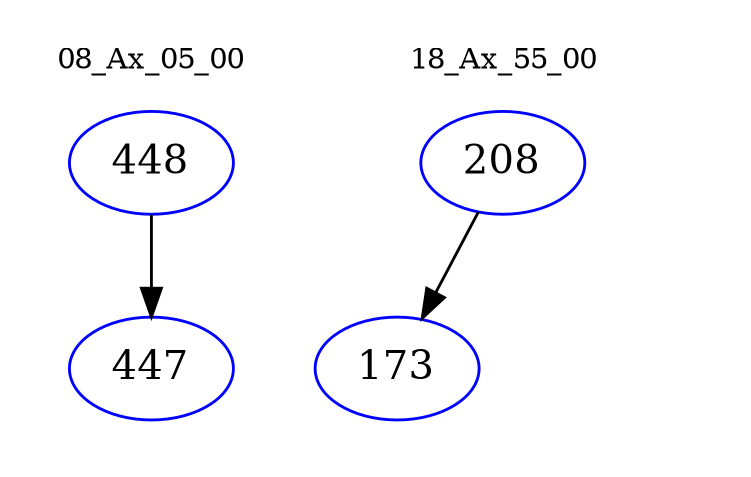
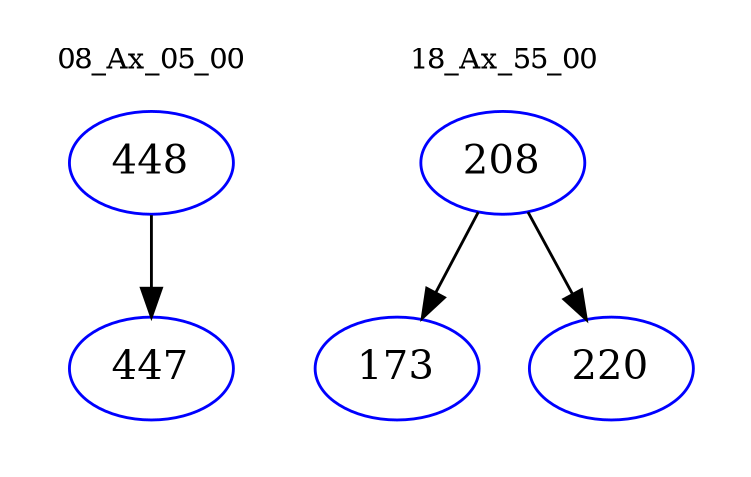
node "220": added
